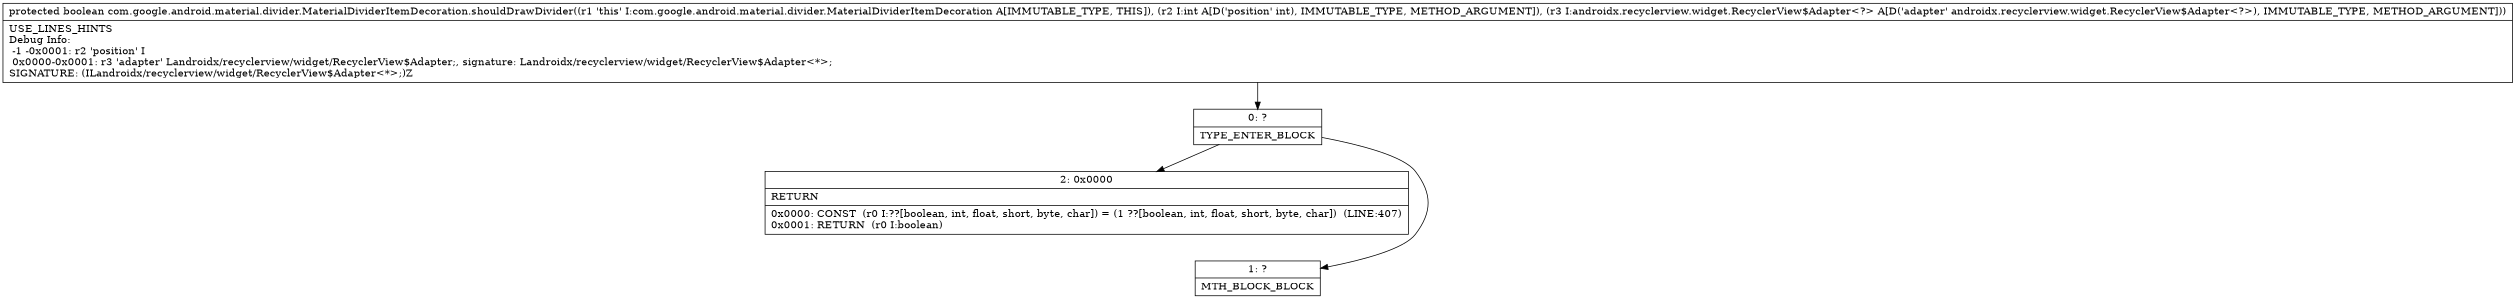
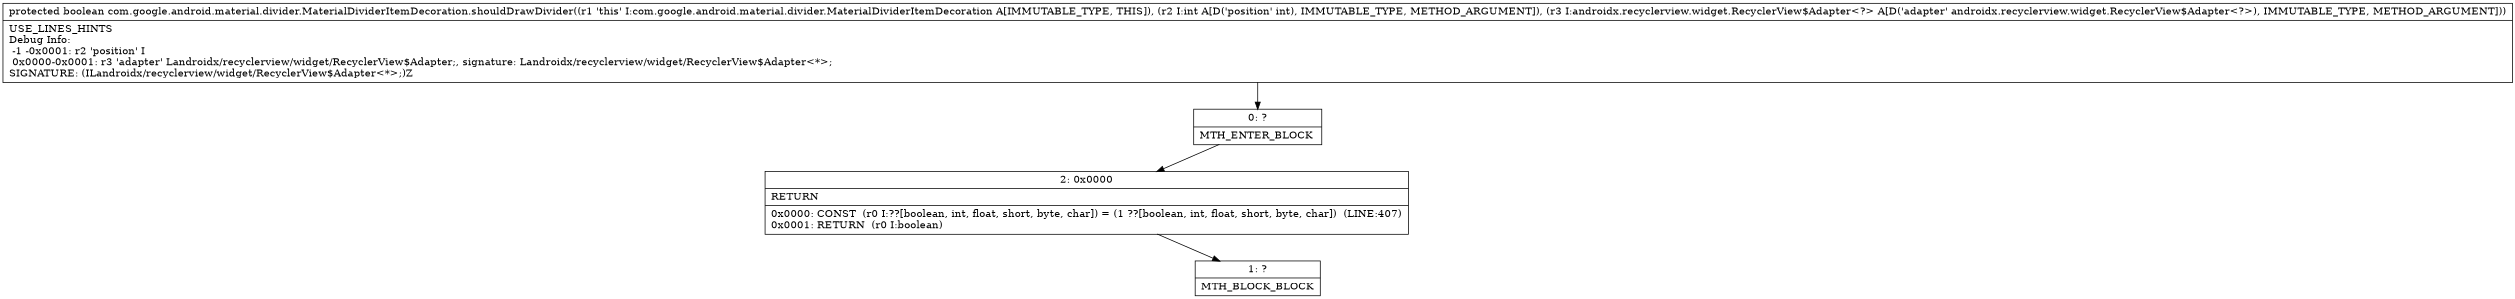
node "0: ?": text "TYPE_ENTER_BLOCK" -> "MTH_ENTER_BLOCK"
edge "0: ?" -> "1: ?": now "2: 0x0000" -> "1: ?"
